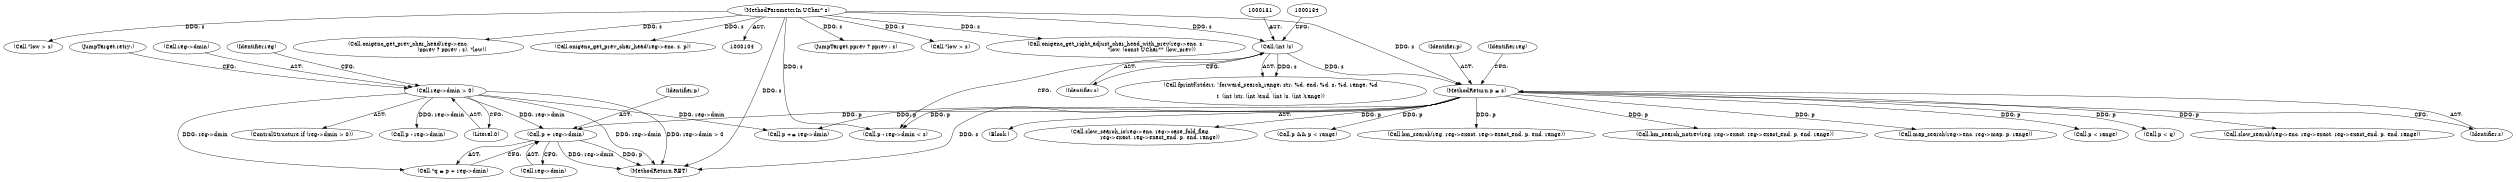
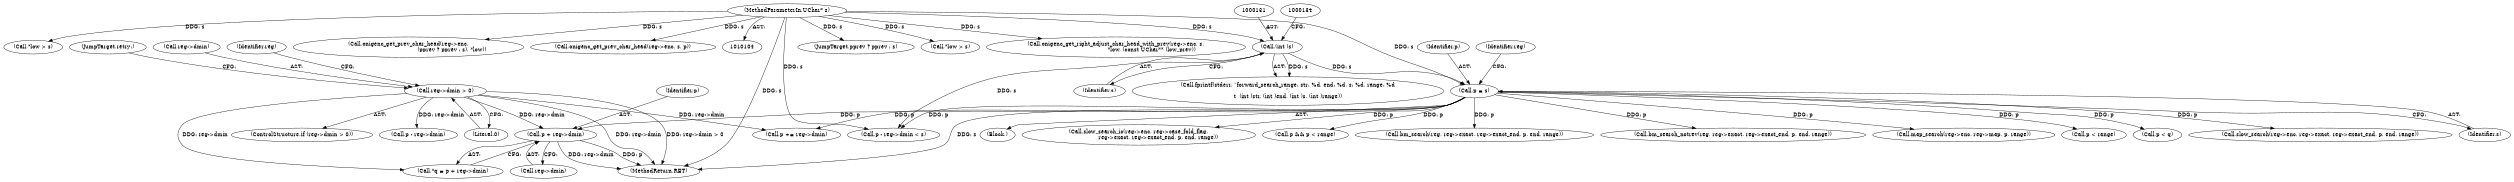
node "1000104": label "1000104" -> "1010104"
edge "(Call,(int )s)" -> "(Call,p - reg->dmin < s)": label "CFG: " -> "DDG: s"
node "(MethodReturn,p = s)": label "(MethodReturn,p = s)" -> "(Call,p = s)"
